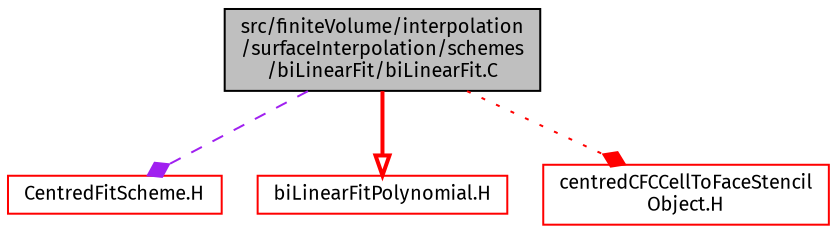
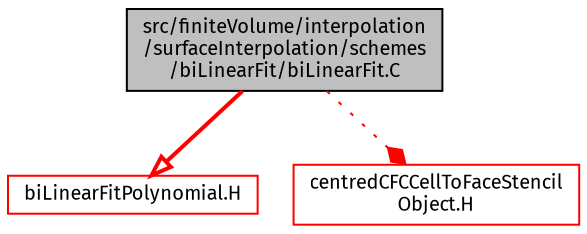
node "CentredFitScheme.H": removed
